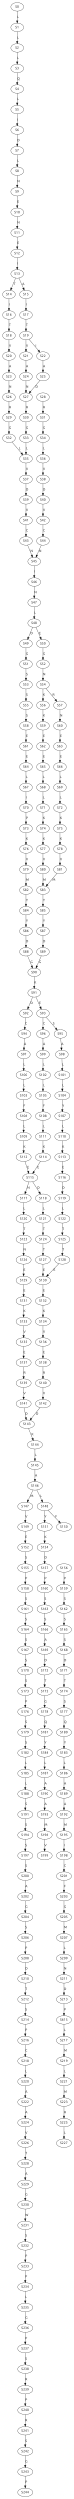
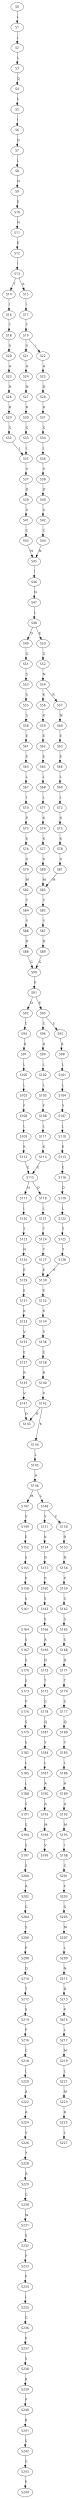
edge "S25" -> "S27": now "S25" -> "S28"
edge "S143" -> "S144": now "S142" -> "S144"
node "S153": added
edge "S161" -> "S164": removed, label "S"
